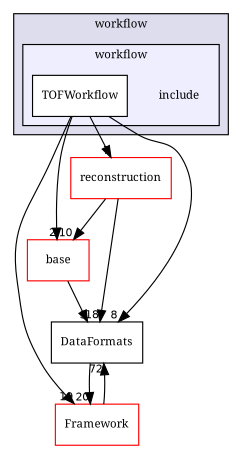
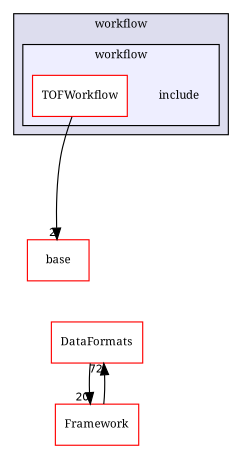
node "TOFWorkflow": color black -> red
node "reconstruction": removed
edge "TOFWorkflow" -> "DataFormats": removed
edge "TOFWorkflow" -> "Framework": removed
edge "base" -> "DataFormats": removed
node "DataFormats": color black -> red
